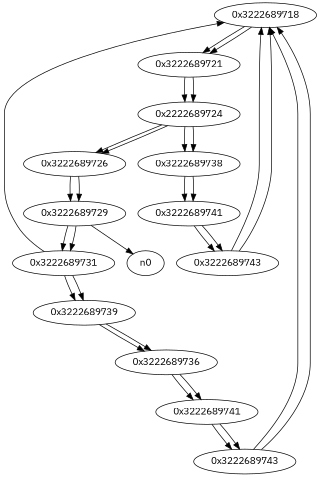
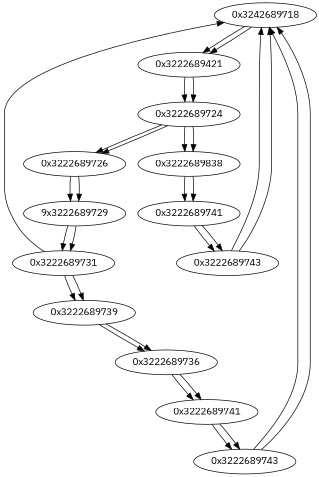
node "0x3222689718": label "0x3222689718" -> "0x3242689718"
node "0x3222689721": label "0x3222689721" -> "0x3222689421"
node "0x2222689724": label "0x2222689724" -> "0x3222689724"
node "0x3222689738": label "0x3222689738" -> "0x3222689838"
node "0x3222689729": label "0x3222689729" -> "9x3222689729"
node "n0": removed
